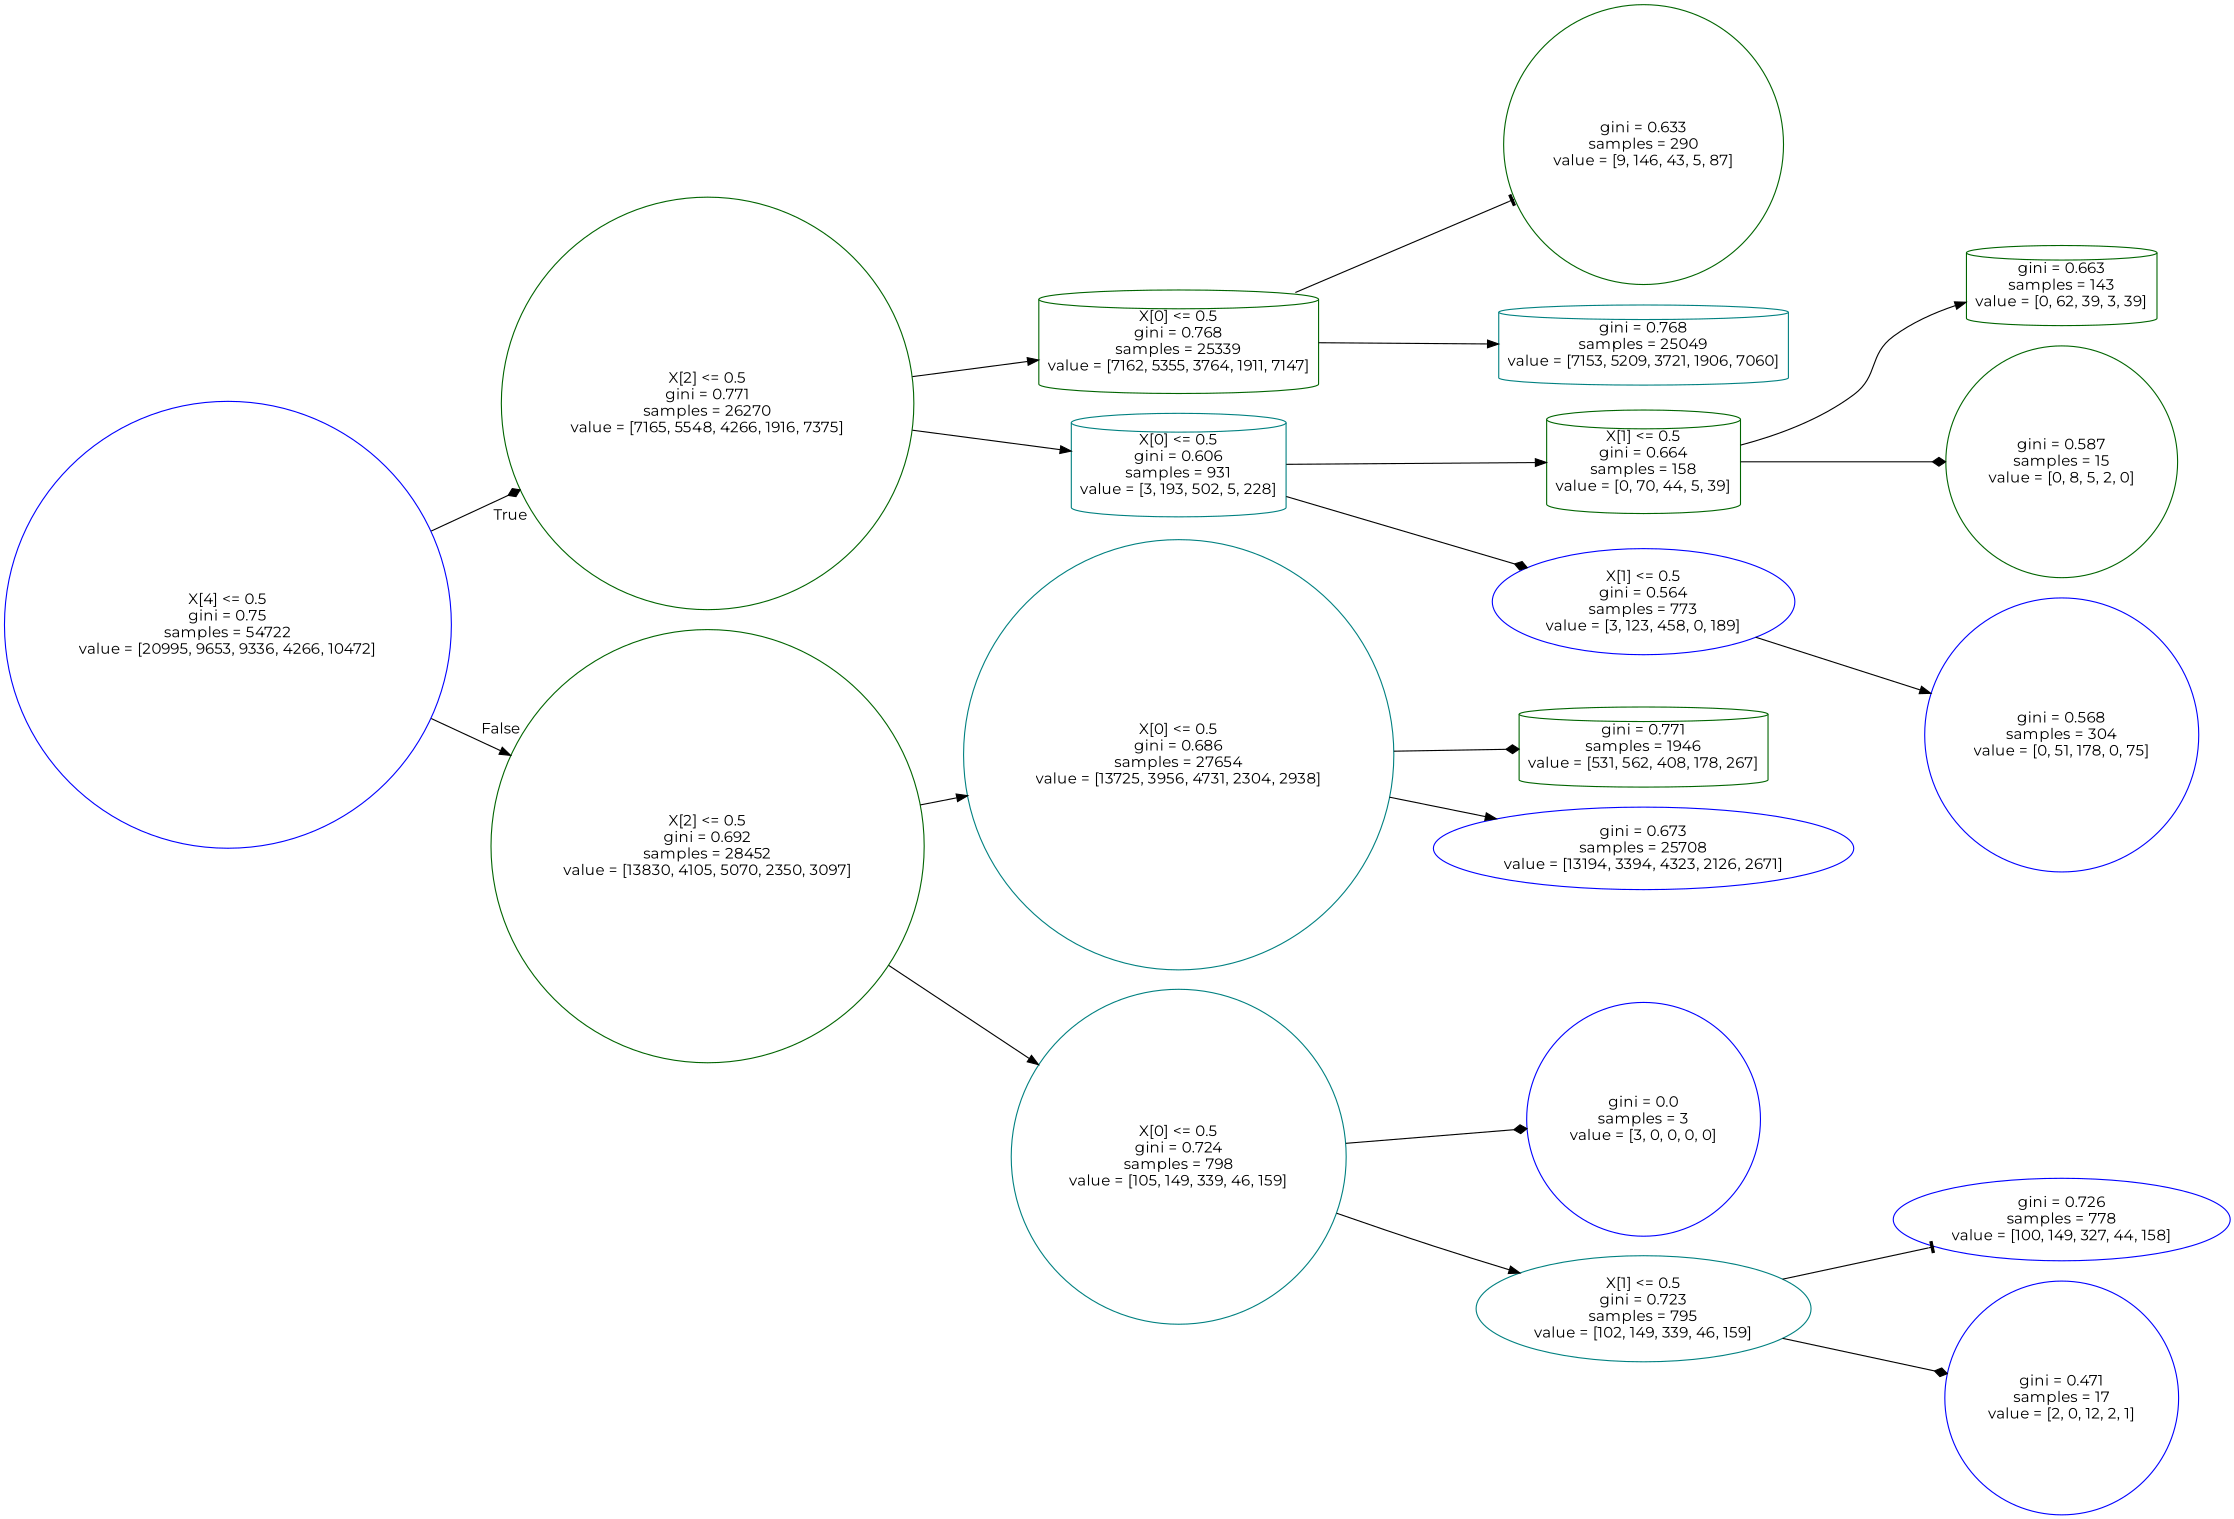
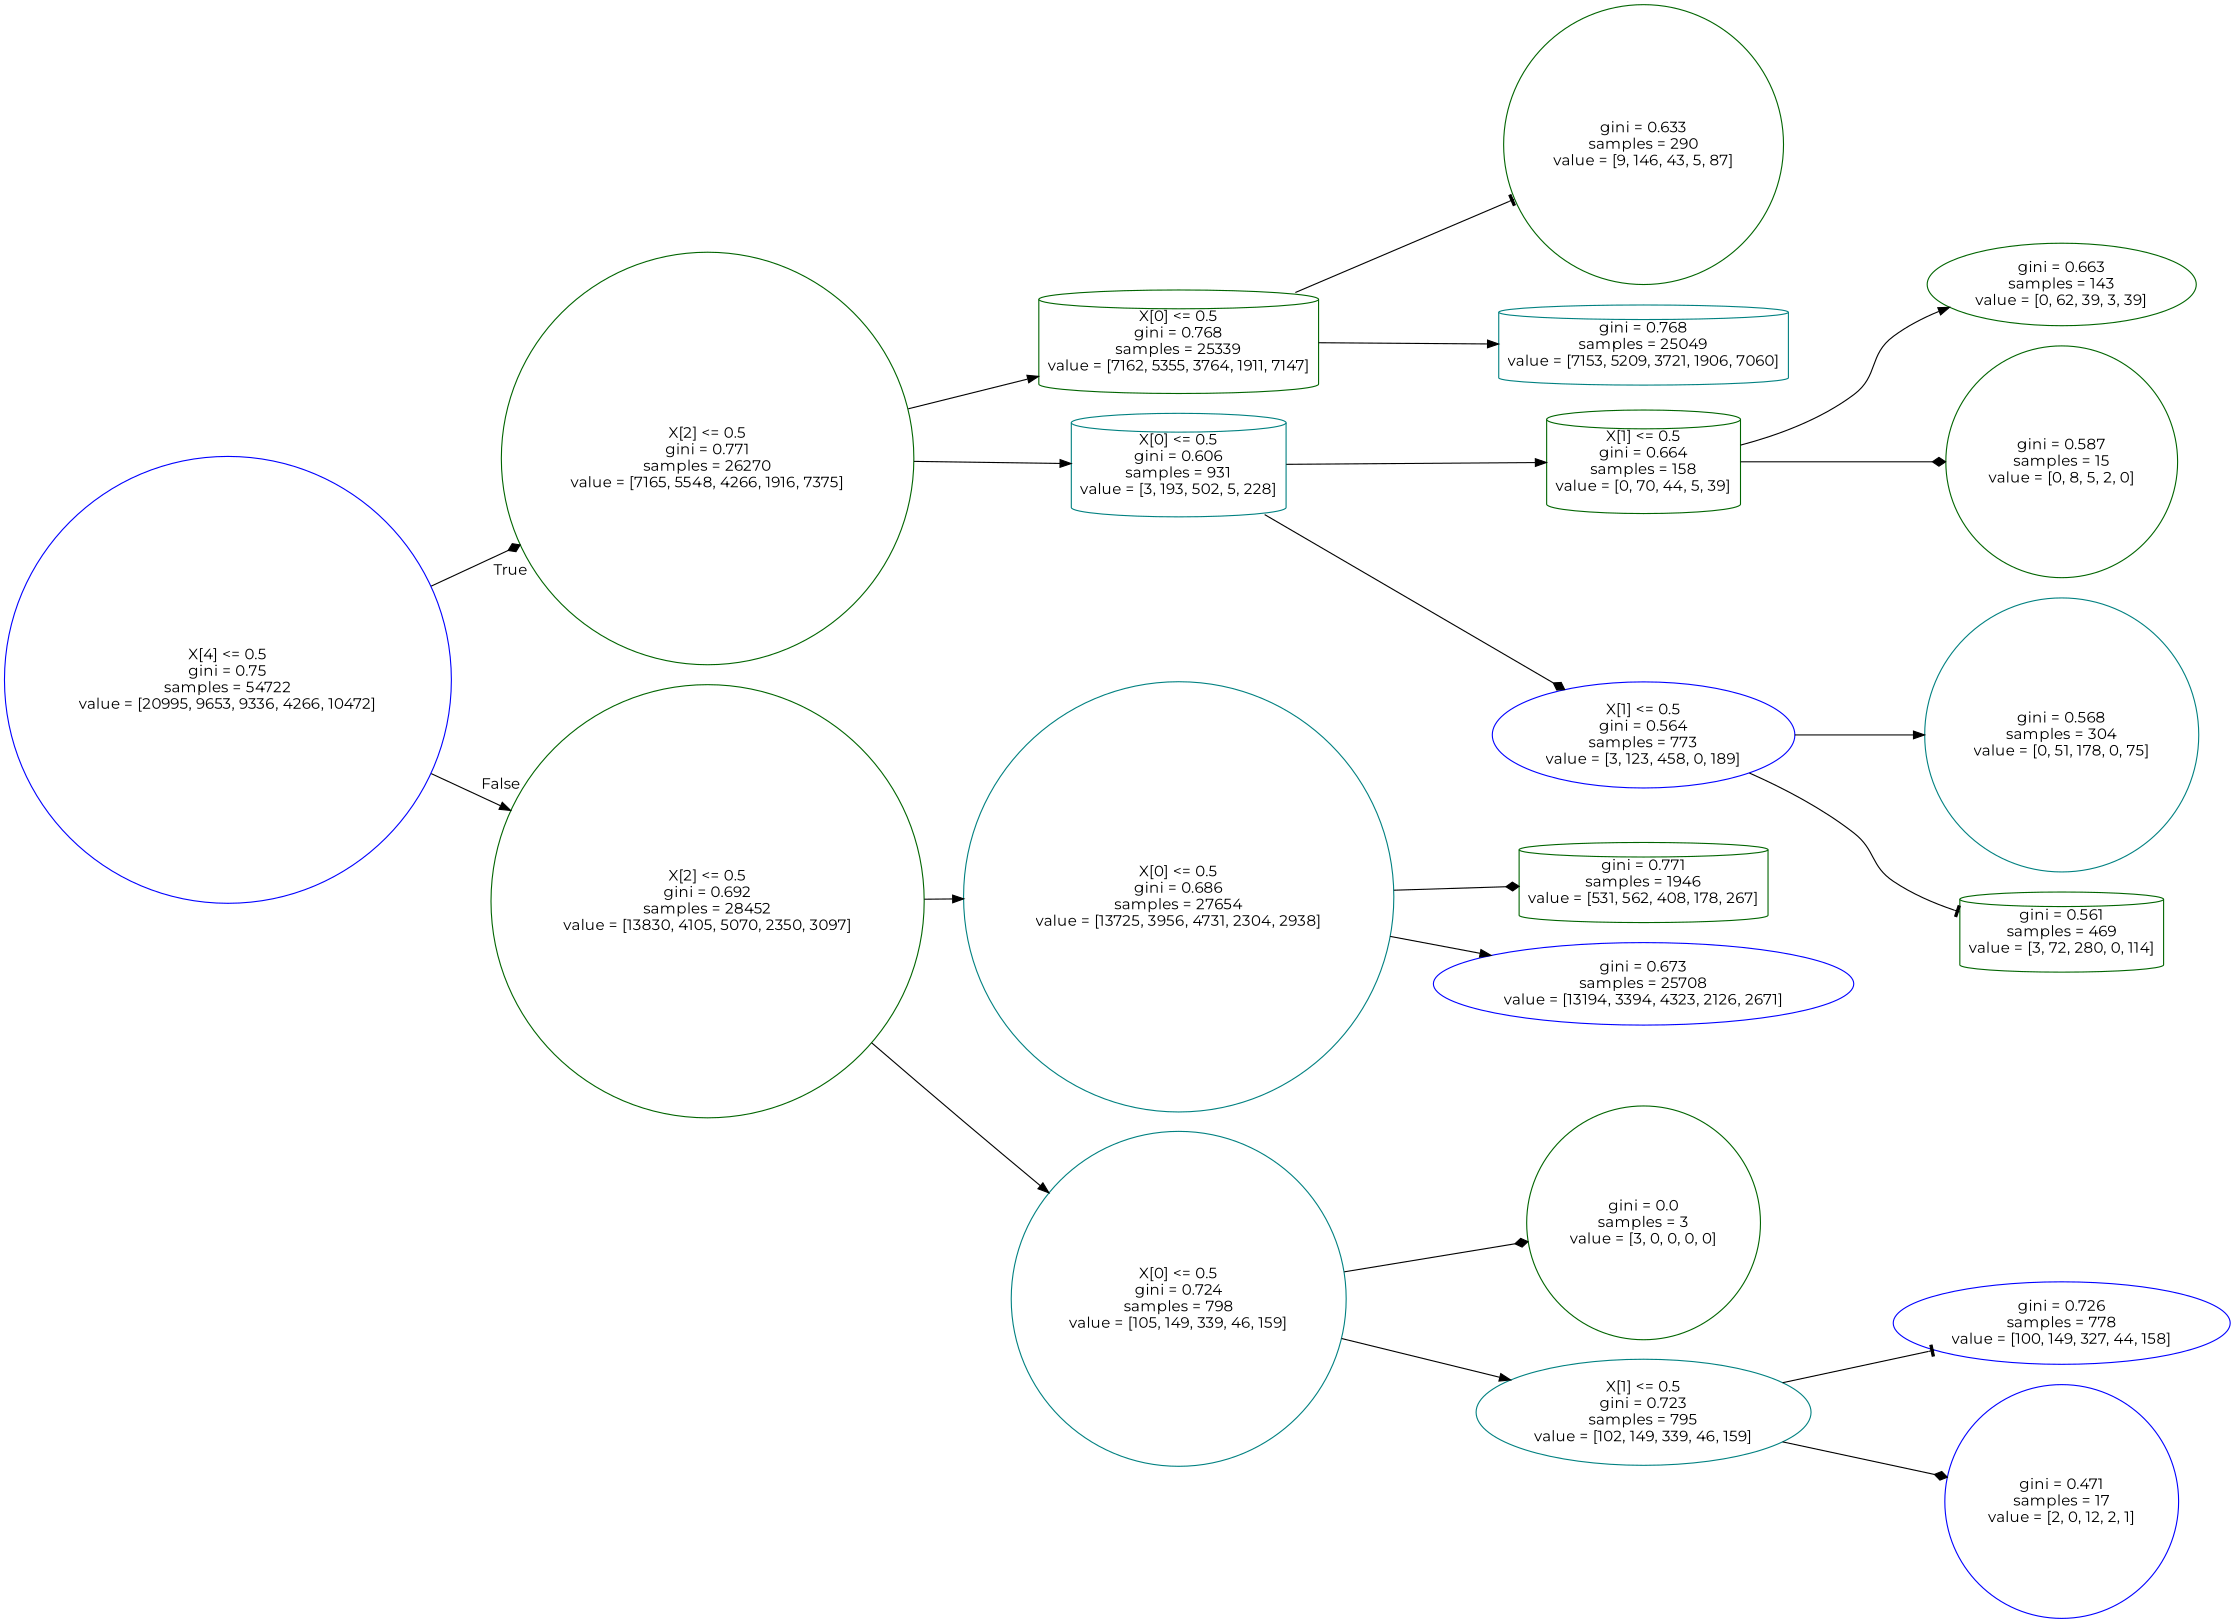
node "gini = 0.663 samples = 143 value = [0, 62, 39, 3, 39]": shape cylinder -> ellipse
node "gini = 0.568 samples = 304 value = [0, 51, 178, 0, 75]": color blue -> teal
node "gini = 0.561 samples = 469 value = [3, 72, 280, 0, 114]": added
node "gini = 0.0 samples = 3 value = [3, 0, 0, 0, 0]": color blue -> darkgreen
